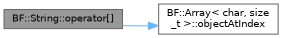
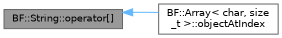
edge "BF::String::operator[]" -> "BF::Array< char, size _t >::objectAtIndex": reversed
